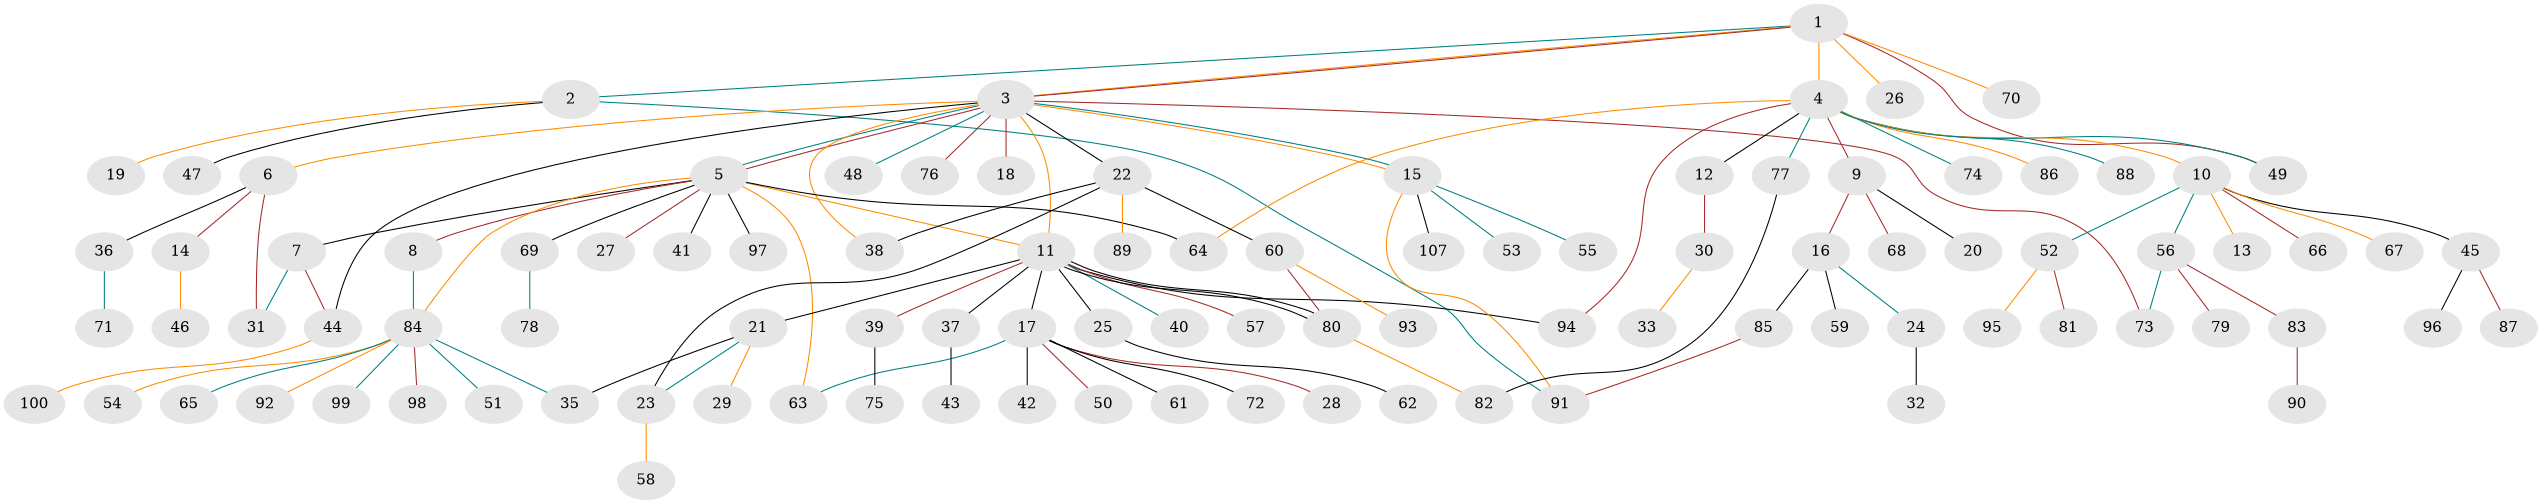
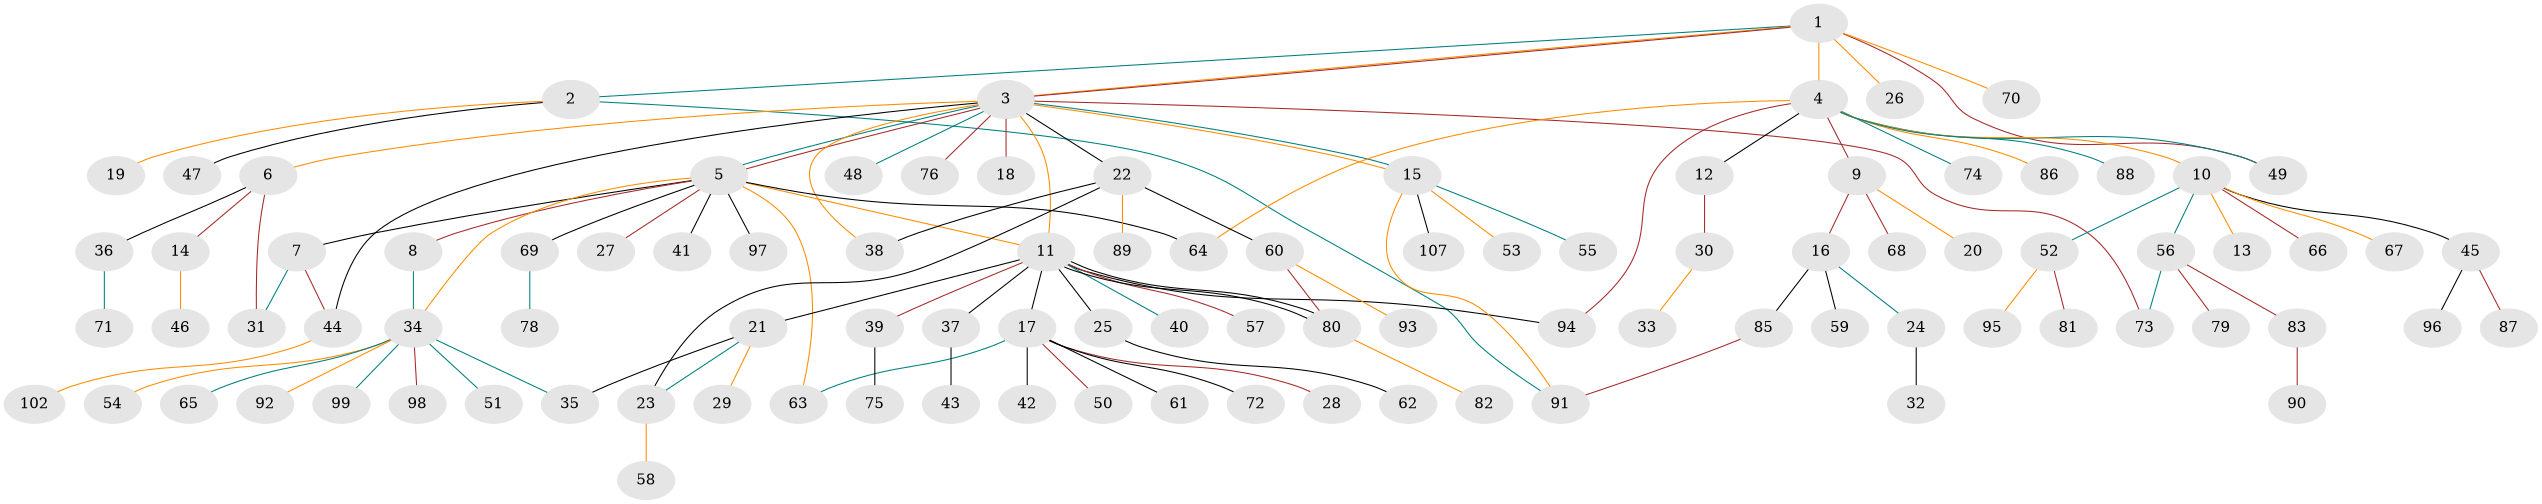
node "77": removed
edge "15" -- "53": color teal -> darkorange
edge "9" -- "20": color black -> darkorange
node "84": label "84" -> "34"
node "100": label "100" -> "102"
